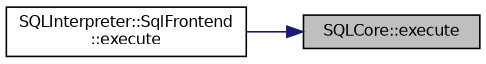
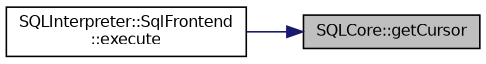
node "SQLCore::execute": label "SQLCore::execute" -> "SQLCore::getCursor"
